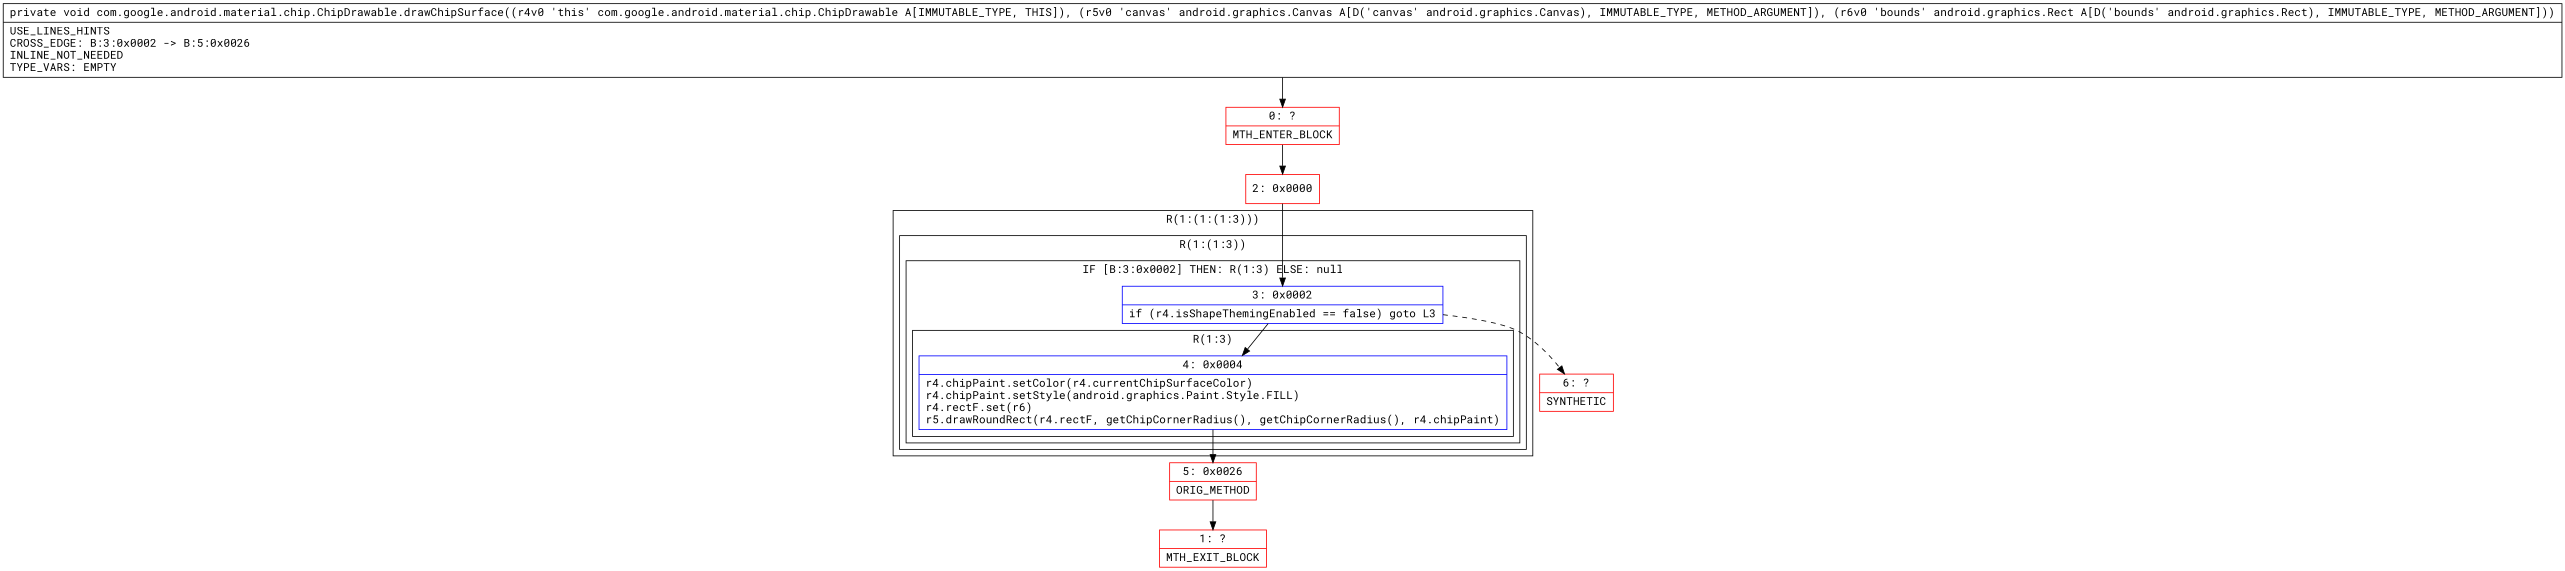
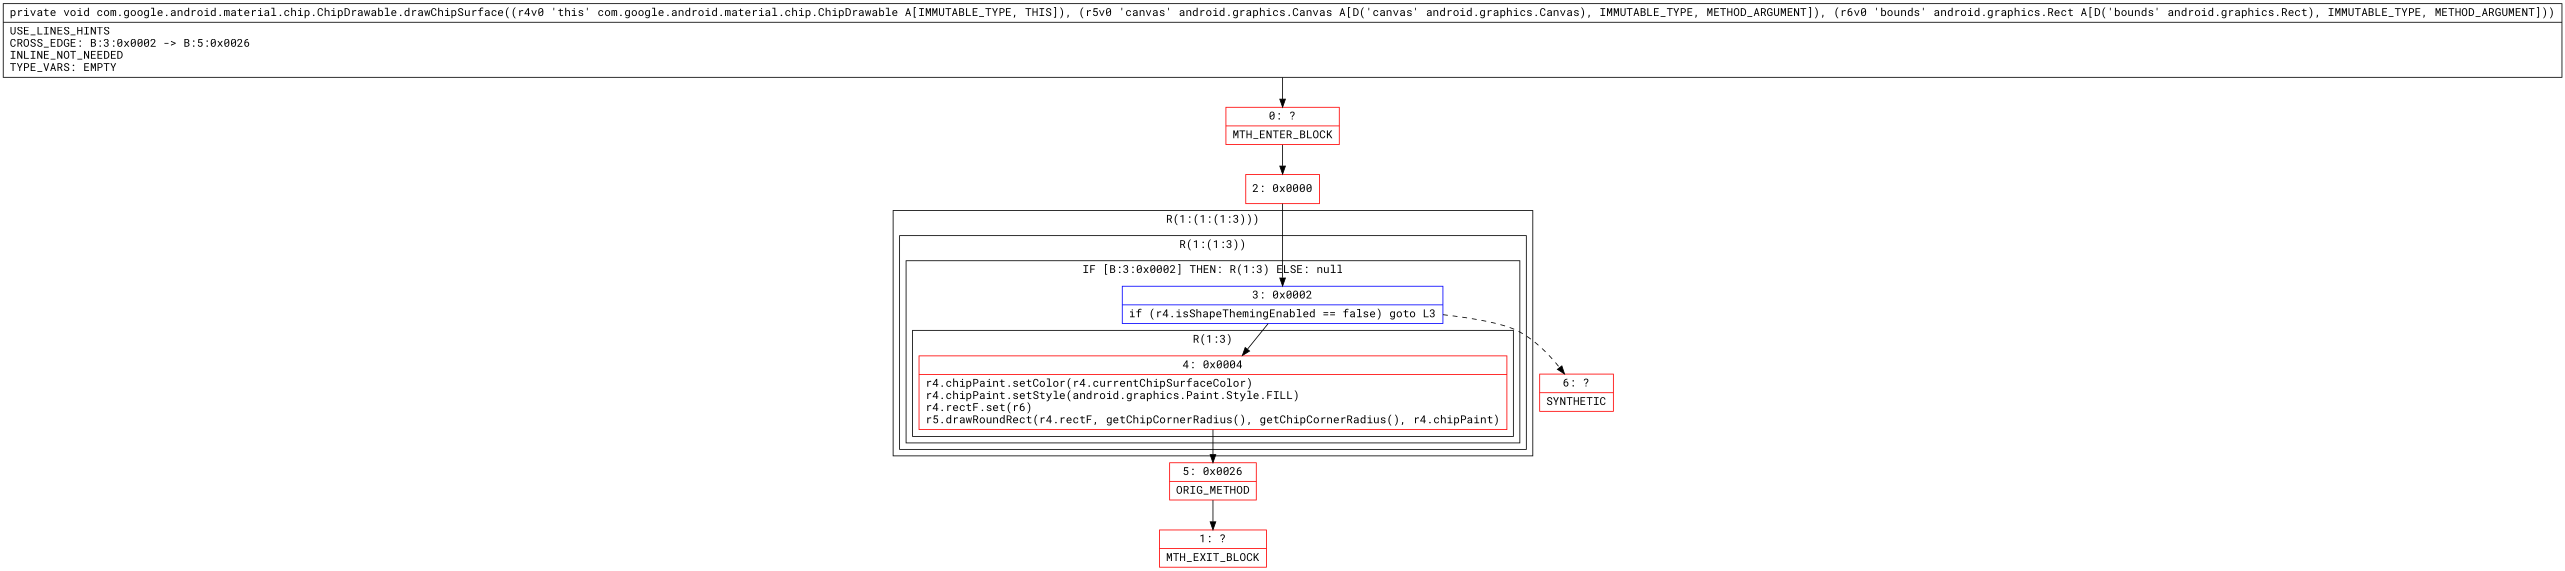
node "4: 0x0004": color blue -> red
